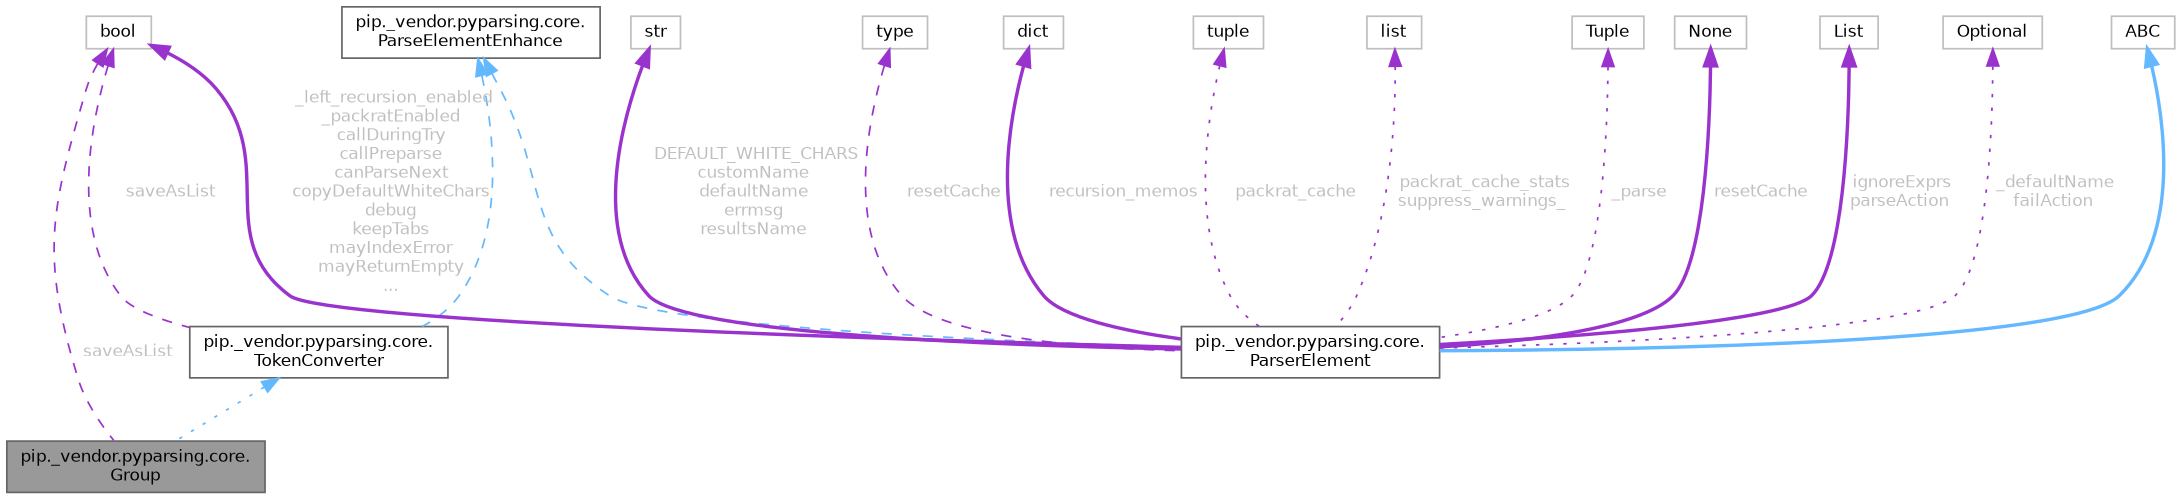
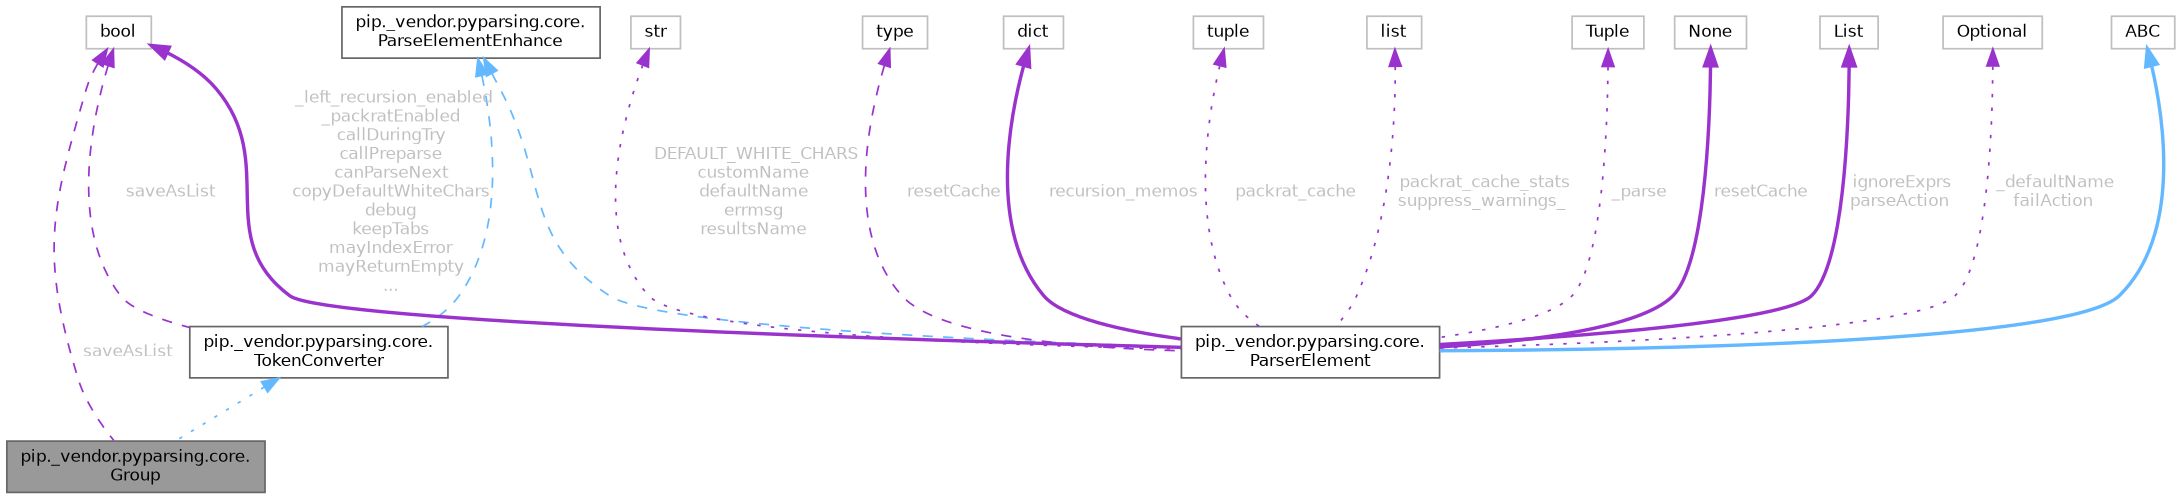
edge "pip._vendor.pyparsing.core. ParserElement" -> "str": style bold -> dotted
